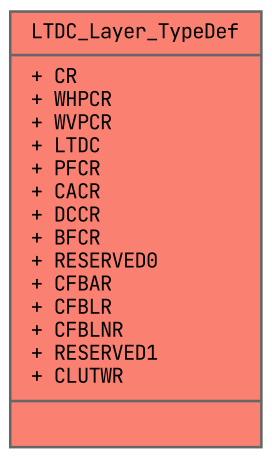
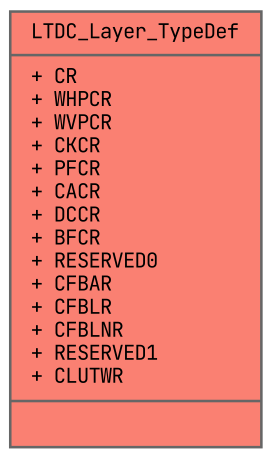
node "LTDC_Layer_TypeDef": text "+ LTDC" -> "+ CKCR"
